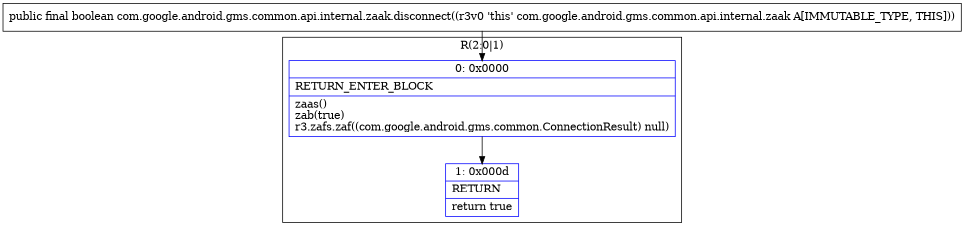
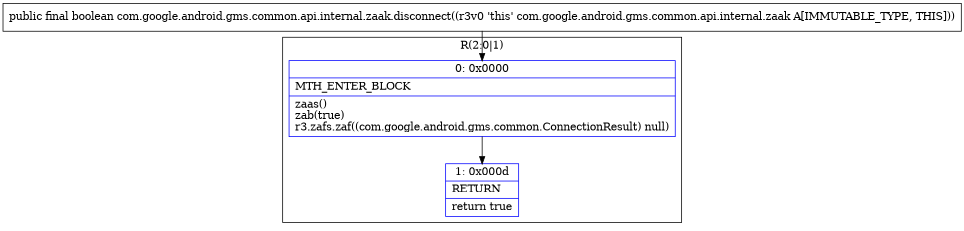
node "0: 0x0000": text "RETURN_ENTER_BLOCK" -> "MTH_ENTER_BLOCK"
